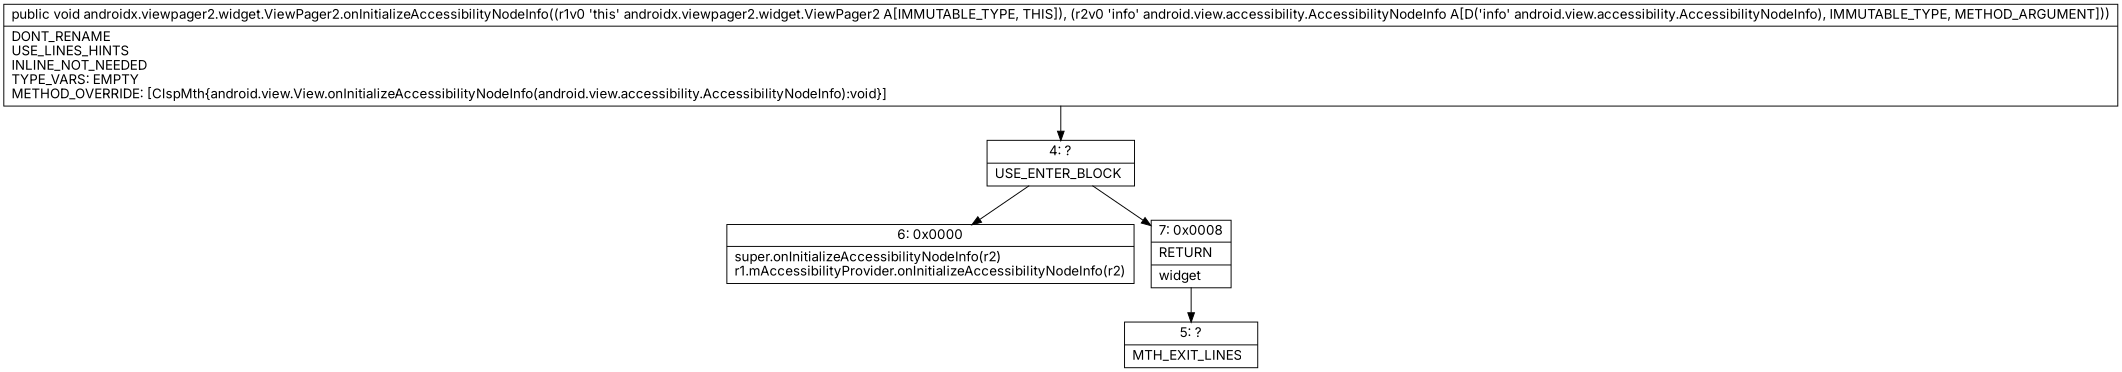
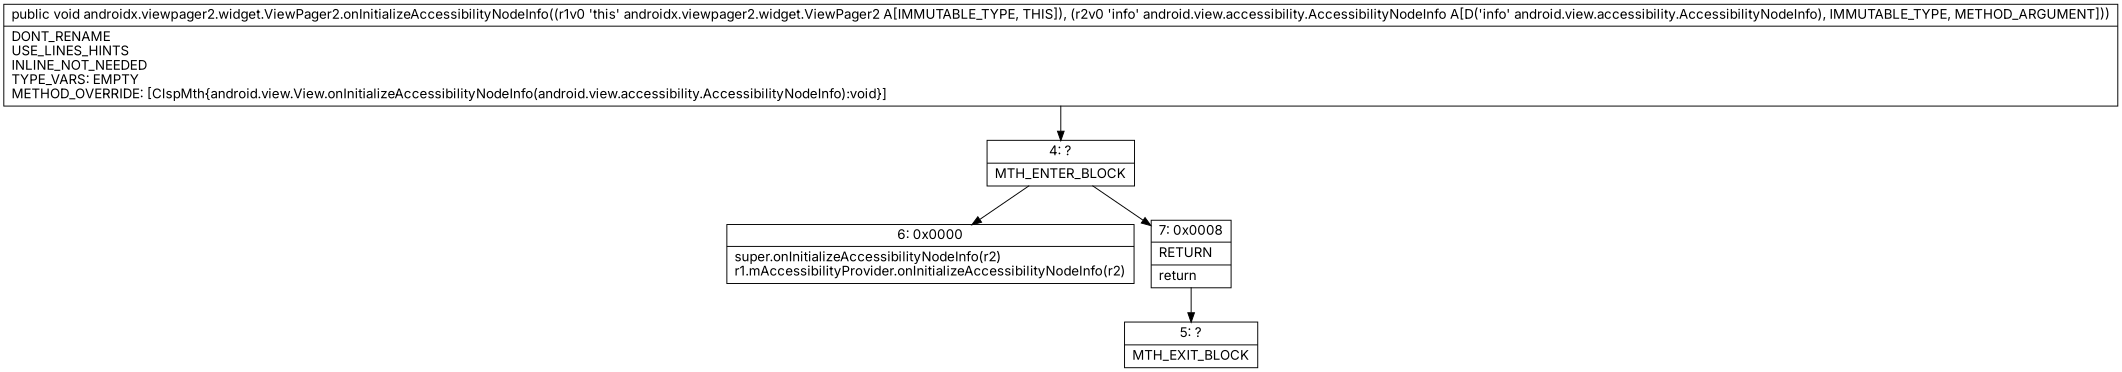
node "4: ?": text "USE_ENTER_BLOCK" -> "MTH_ENTER_BLOCK"
node "7: 0x0008": text "widget" -> "return"
node "5: ?": text "MTH_EXIT_LINES" -> "MTH_EXIT_BLOCK"
